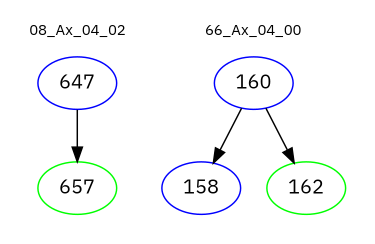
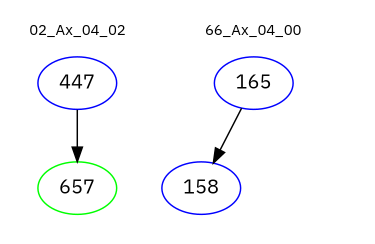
cluster "08_Ax_04_02": label "08_Ax_04_02" -> "02_Ax_04_02"
node "647": label "647" -> "447"
node "160": label "160" -> "165"
node "162": removed
